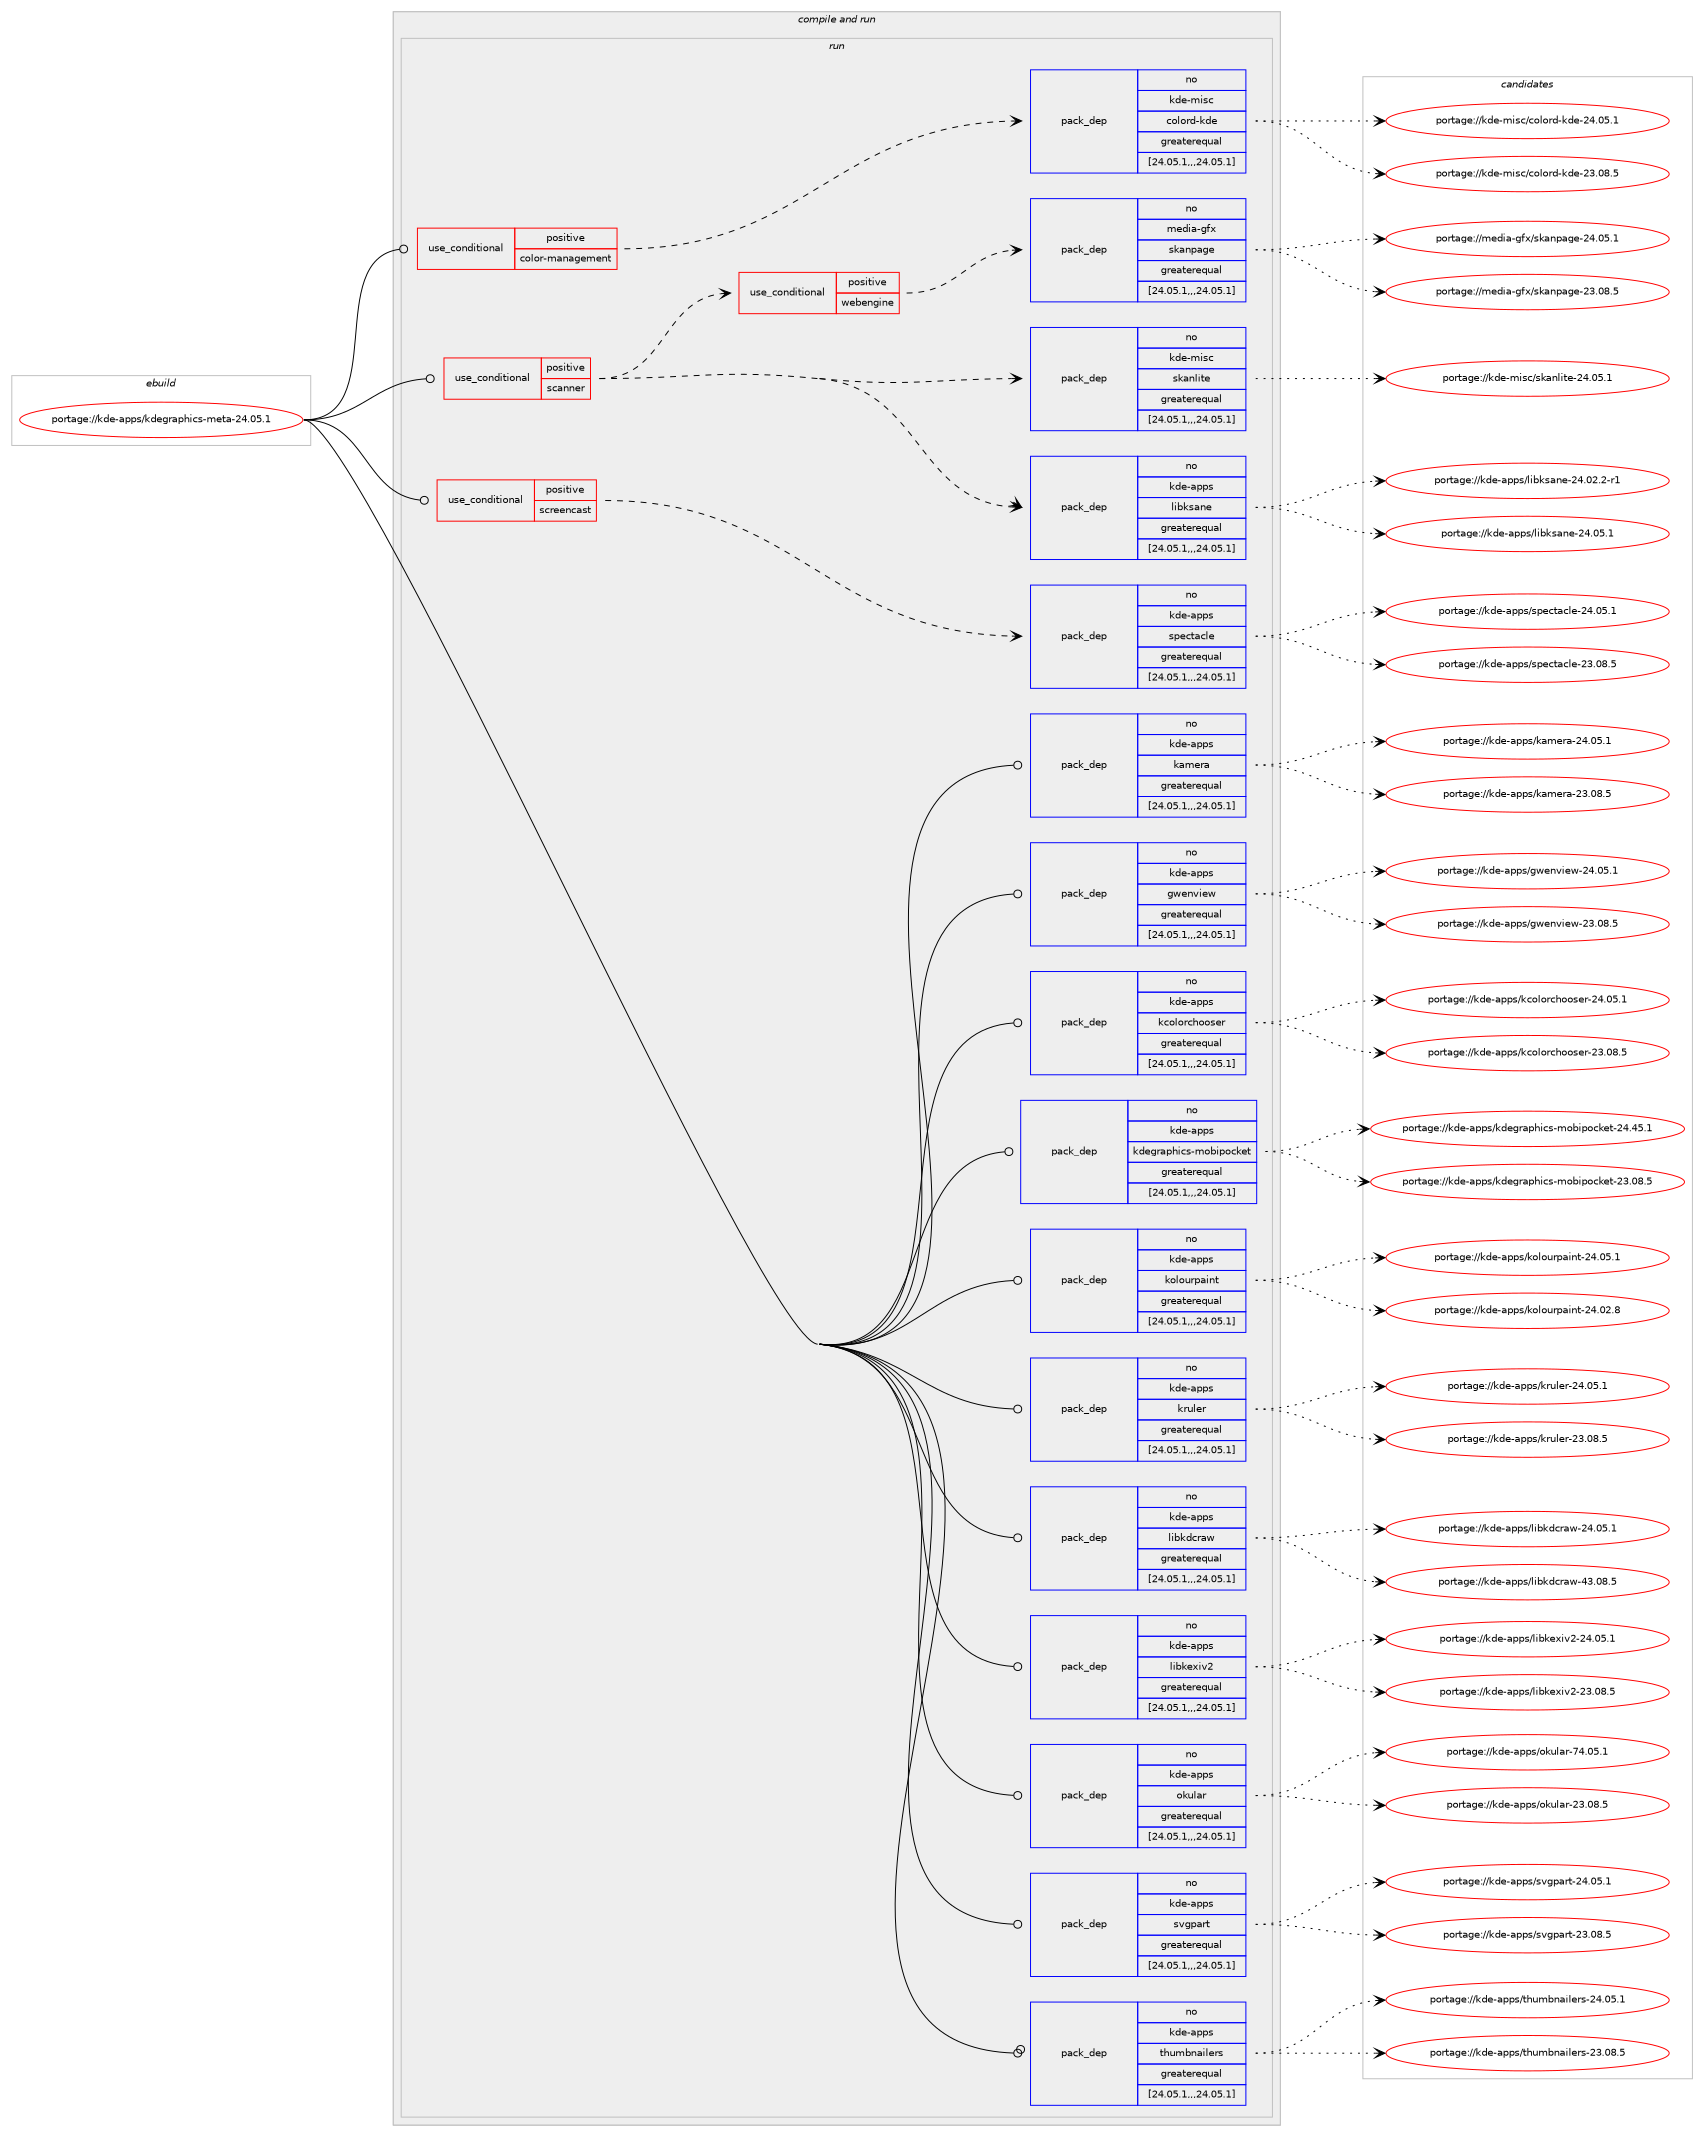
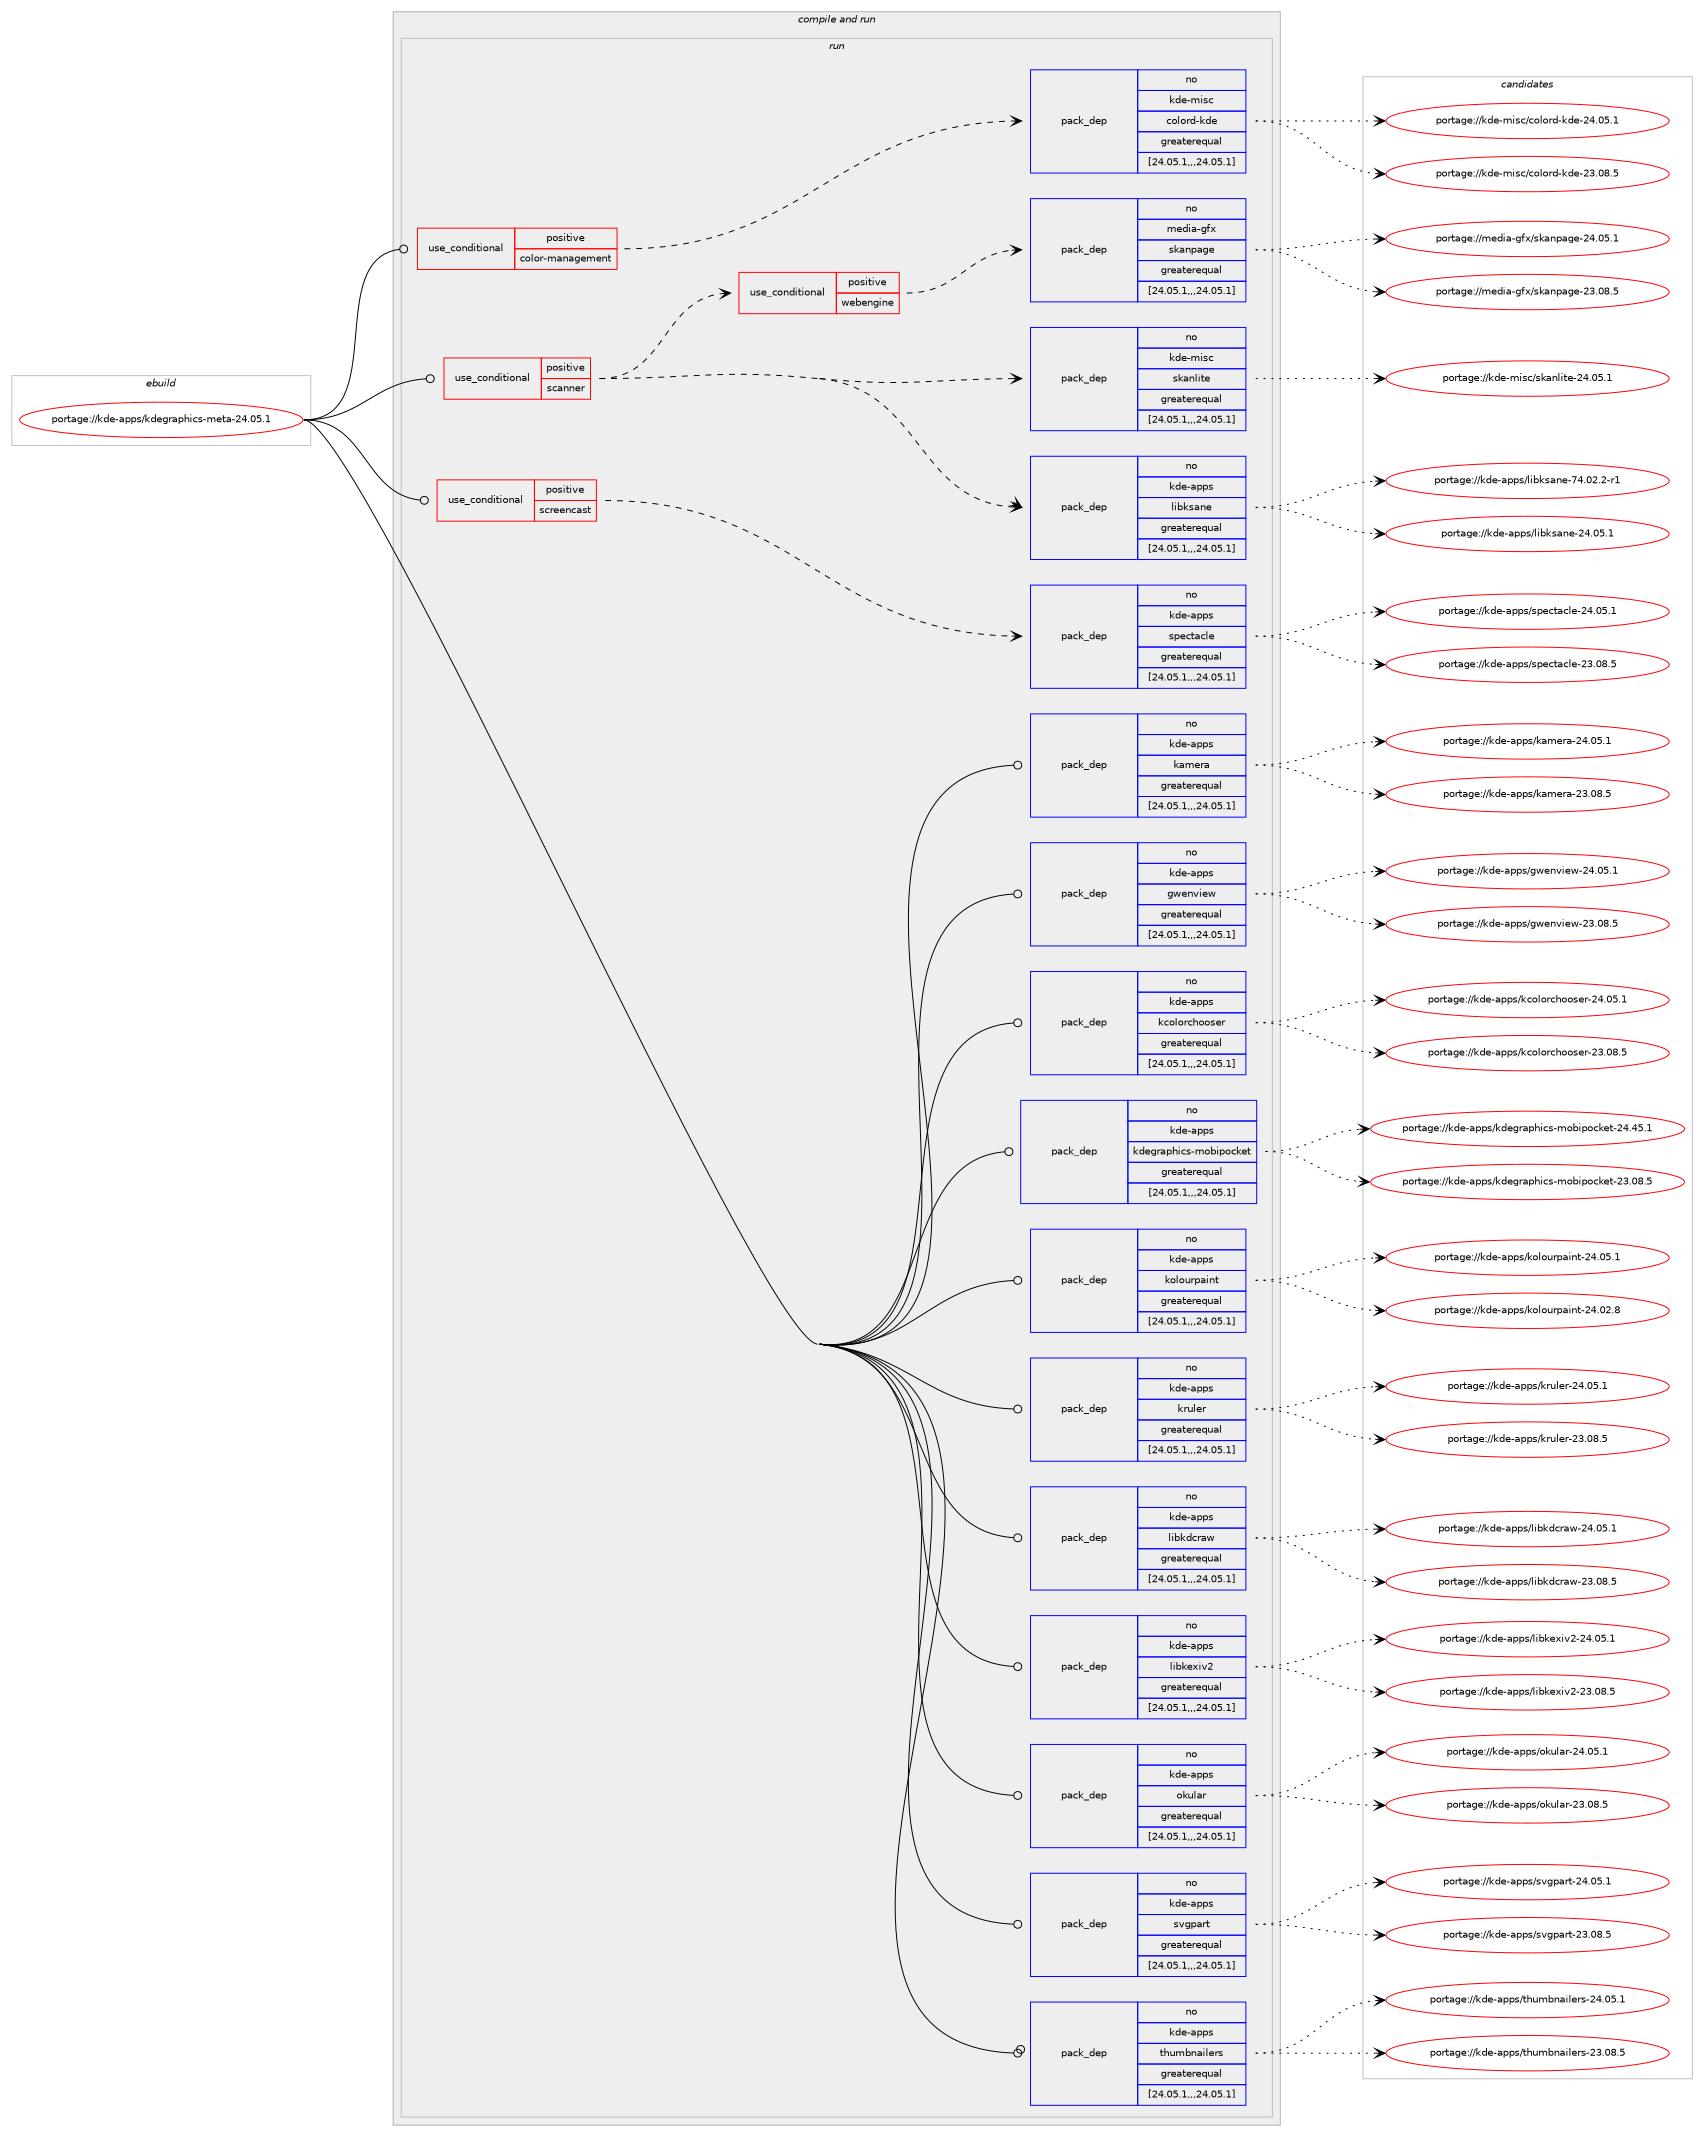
node "portage://kde-apps/libksane-24.02.2-r1": label "portage://kde-apps/libksane-24.02.2-r1" -> "portage://kde-apps/libksane-74.02.2-r1"
node "portage://kde-apps/libkdcraw-43.08.5": label "portage://kde-apps/libkdcraw-43.08.5" -> "portage://kde-apps/libkdcraw-23.08.5"
node "portage://kde-apps/okular-74.05.1": label "portage://kde-apps/okular-74.05.1" -> "portage://kde-apps/okular-24.05.1"
